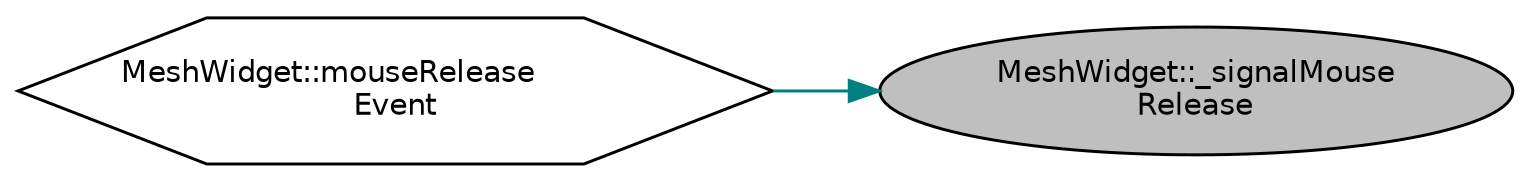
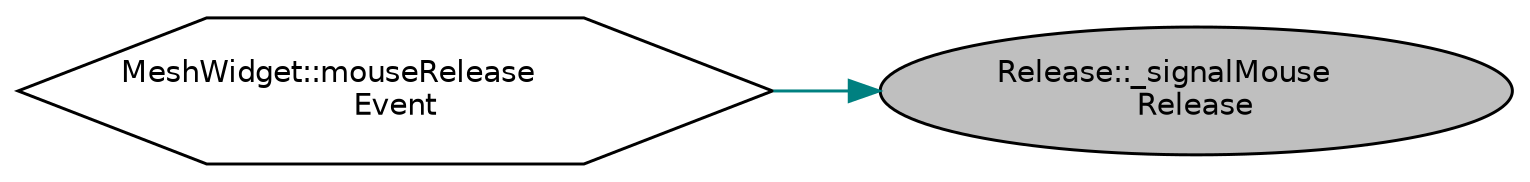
node "MeshWidget::_signalMouse Release": label "MeshWidget::_signalMouse Release" -> "Release::_signalMouse Release"
